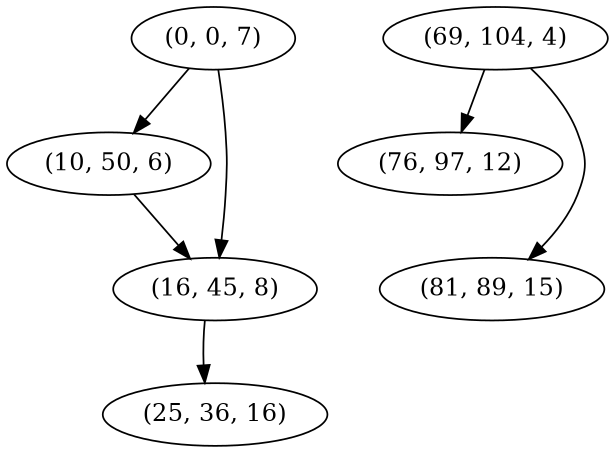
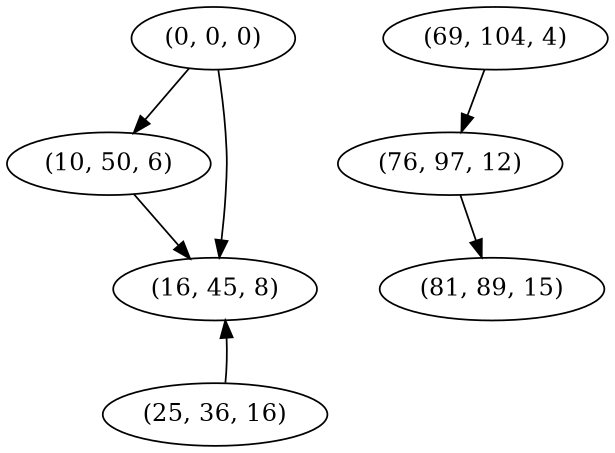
node "(0, 0, 7)": label "(0, 0, 7)" -> "(0, 0, 0)"
edge "(69, 104, 4)" -> "(81, 89, 15)": now "(76, 97, 12)" -> "(81, 89, 15)"
edge "(16, 45, 8)" -> "(25, 36, 16)": reversed
